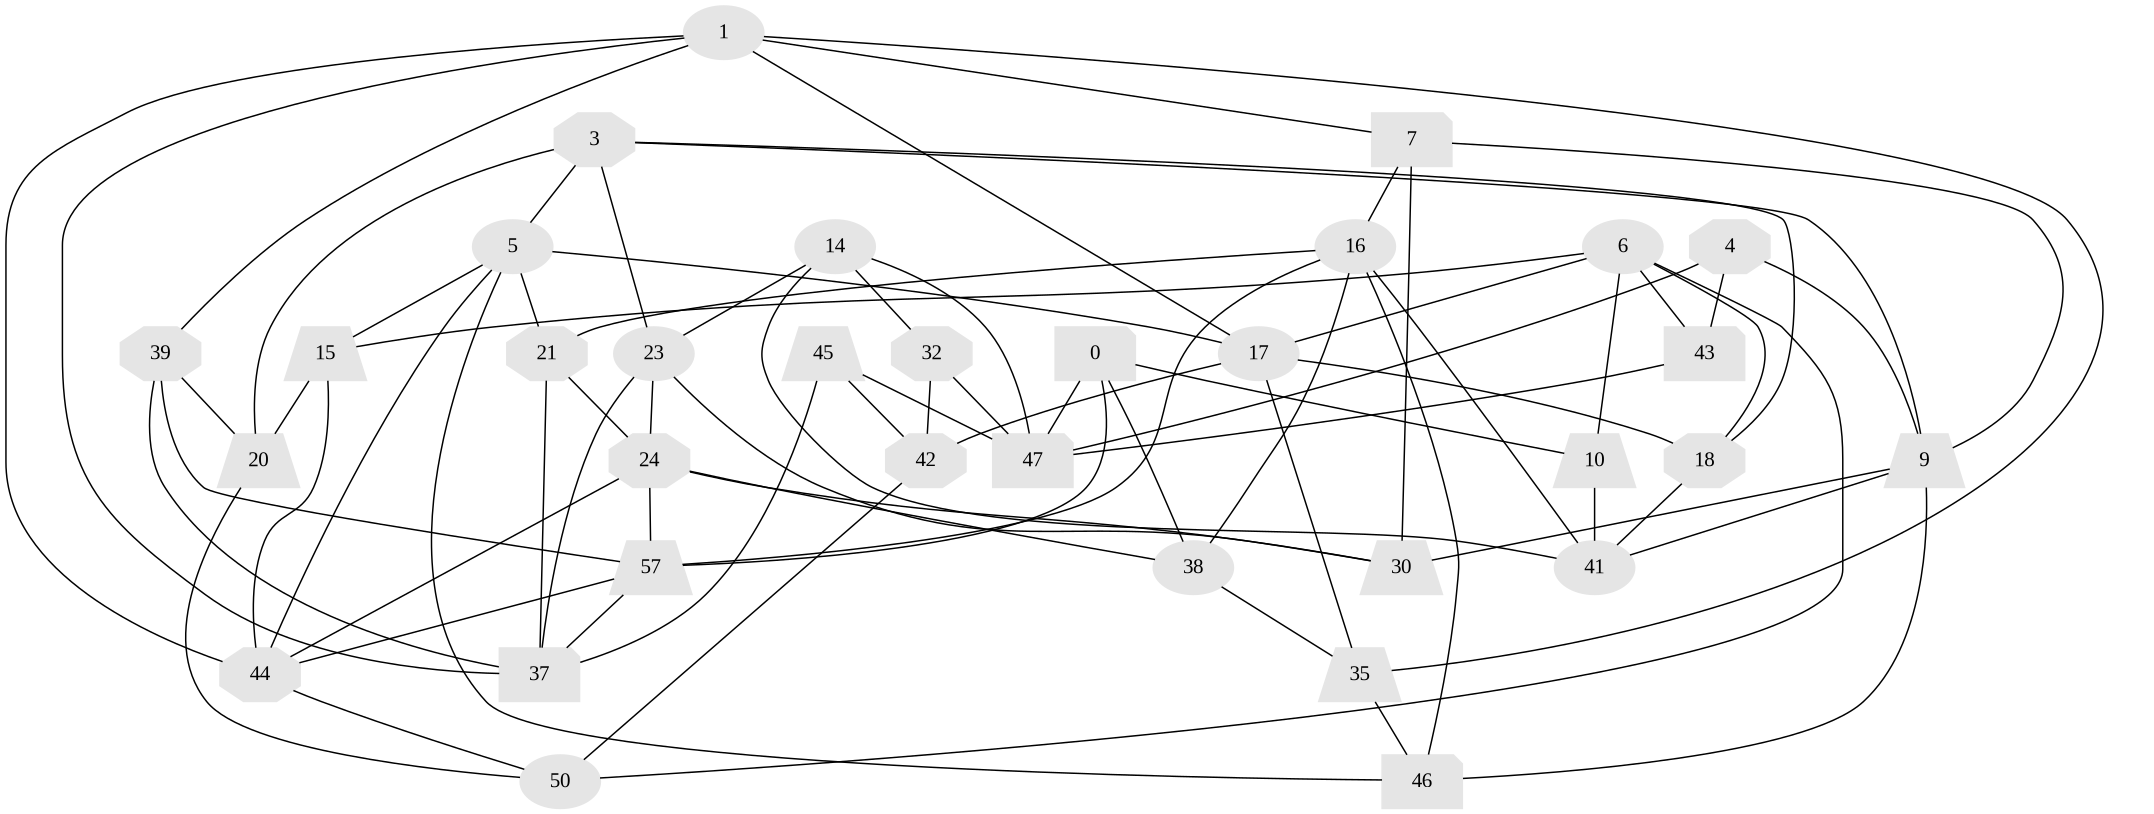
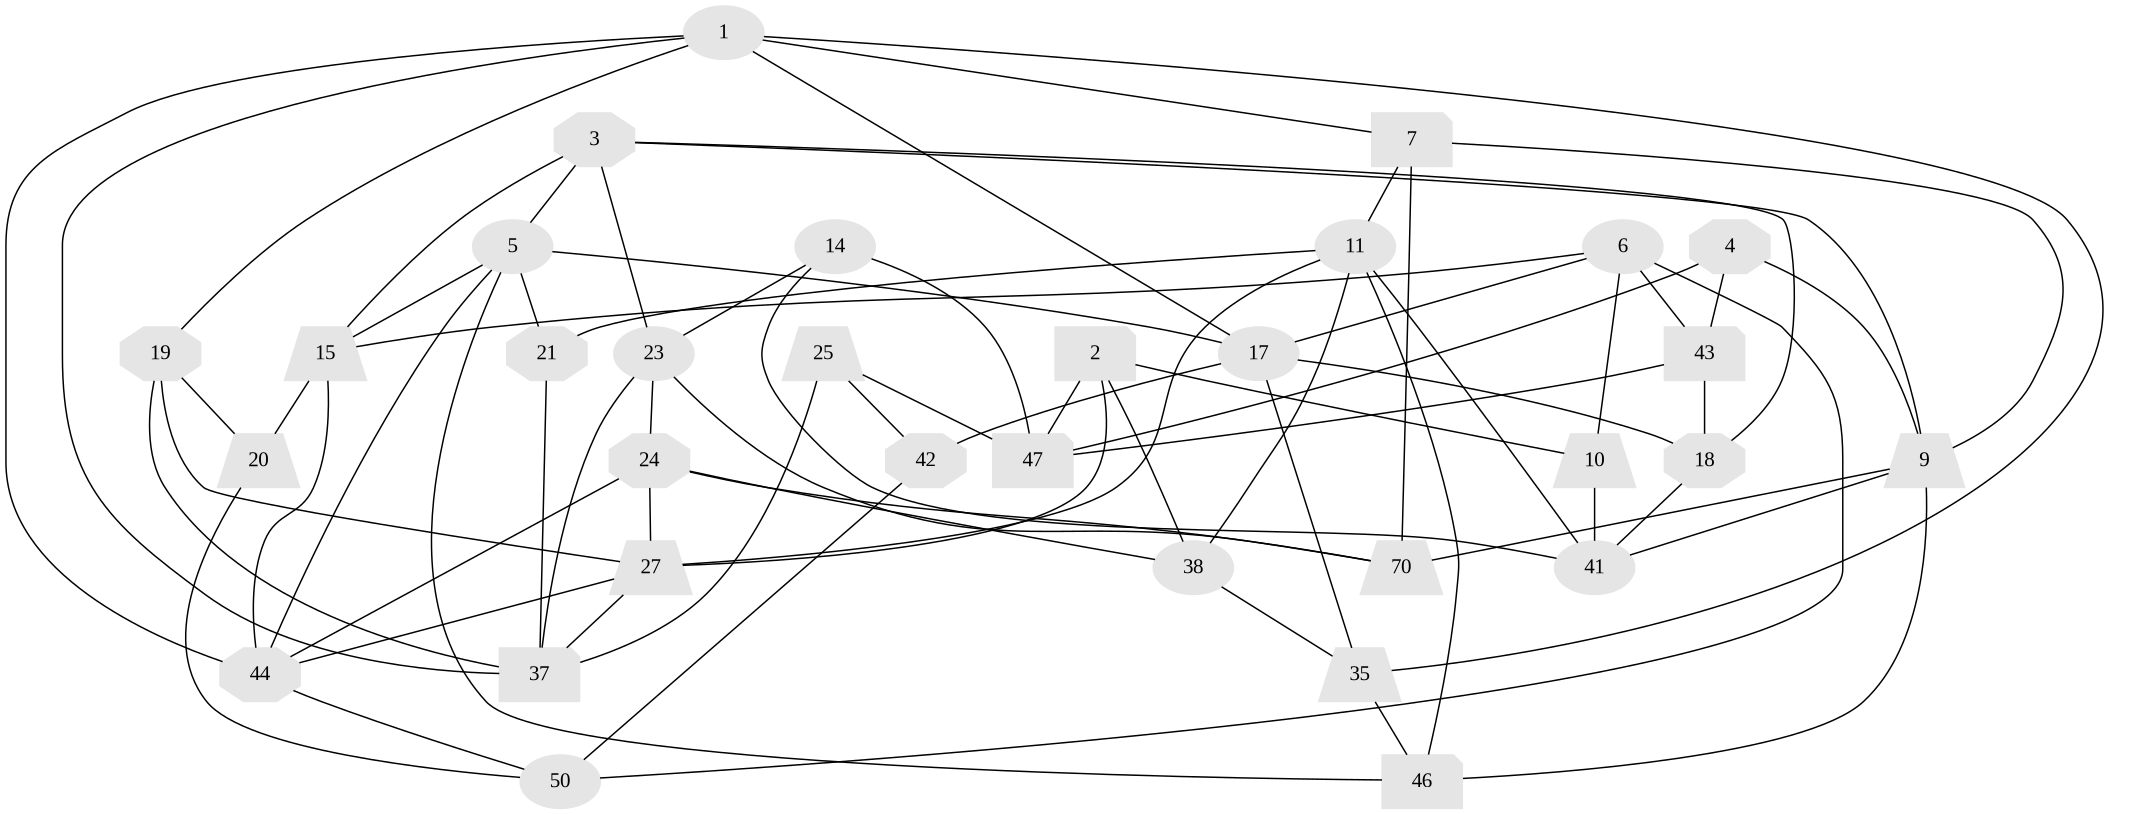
edge "3" -- "20": now "3" -- "15"
node "16": label "16" -> "11"
edge "6" -- "18": now "43" -- "18"
node "39": label "39" -> "19"
node "45": label "45" -> "25"
node "32": removed
node "0": label "0" -> "2"
edge "21" -- "24": removed
node "57": label "57" -> "27"
node "30": label "30" -> "70"
